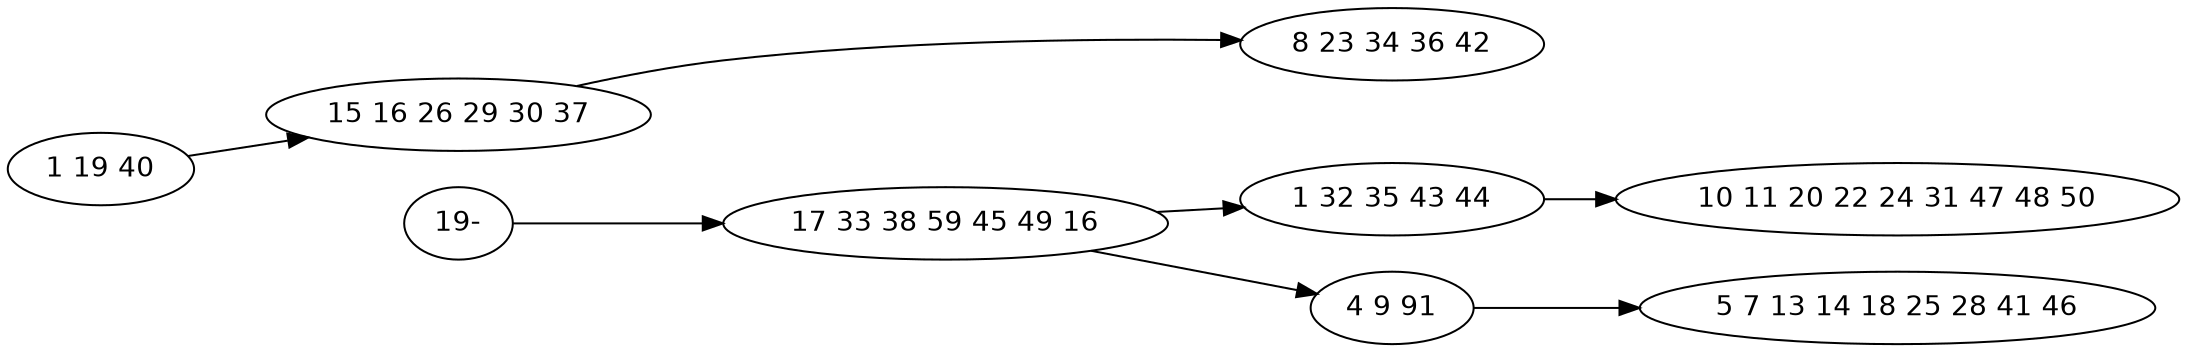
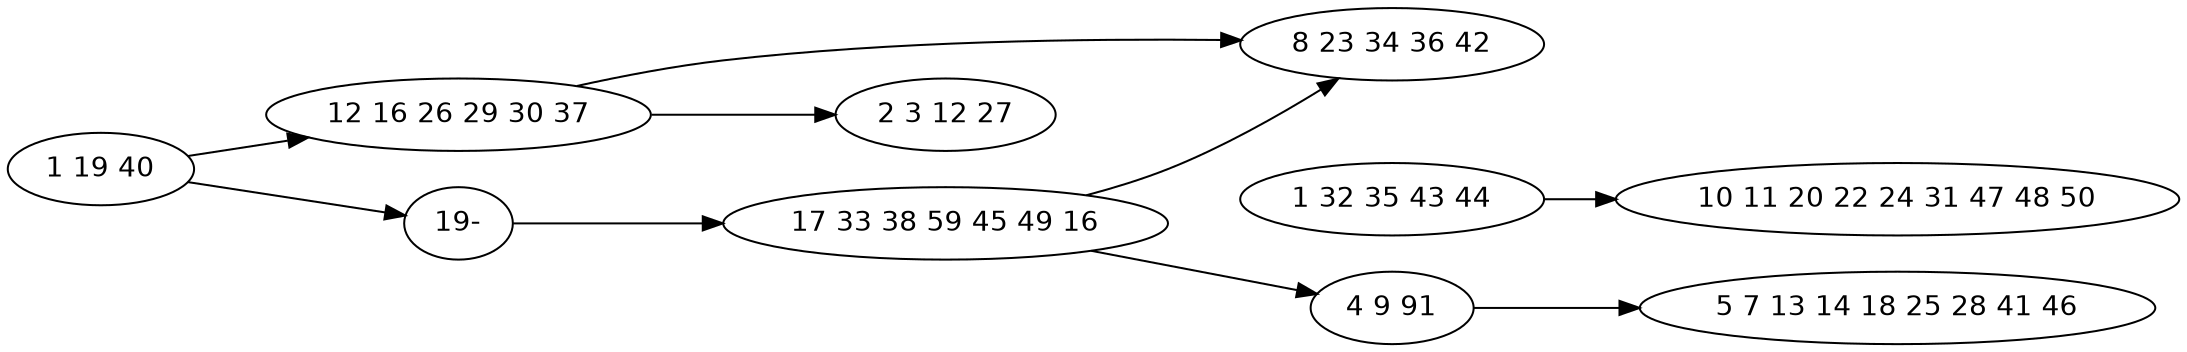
node "15 16 26 29 30 37": label "15 16 26 29 30 37" -> "12 16 26 29 30 37"
node "2 3 12 27": added
edge "1 19 40" -> "19-": added
edge "17 33 38 59 45 49 16" -> "1 32 35 43 44": now "17 33 38 59 45 49 16" -> "8 23 34 36 42"
